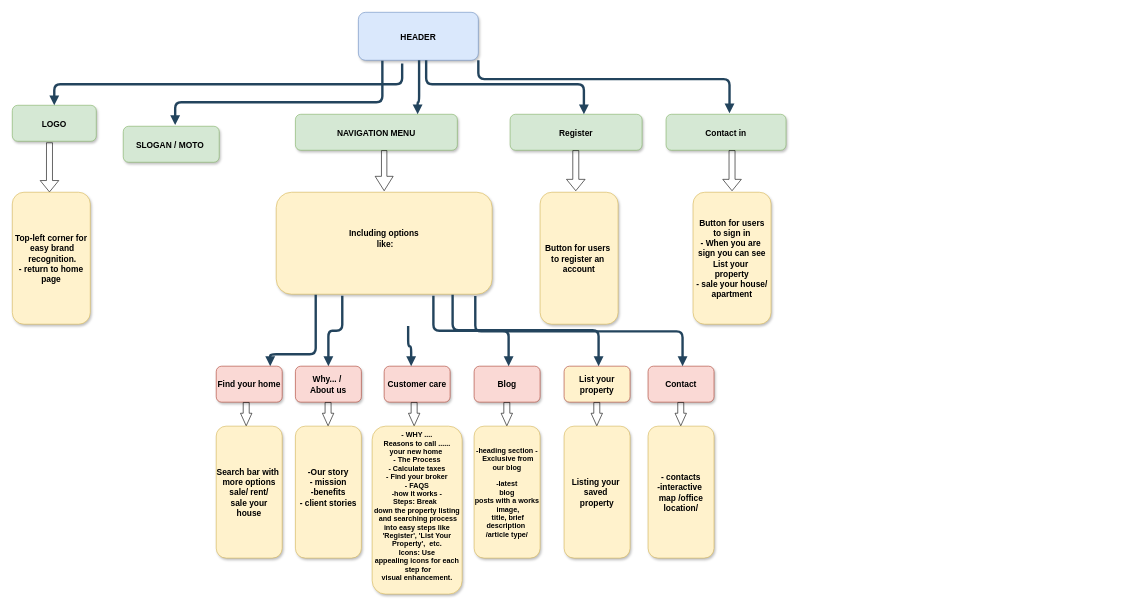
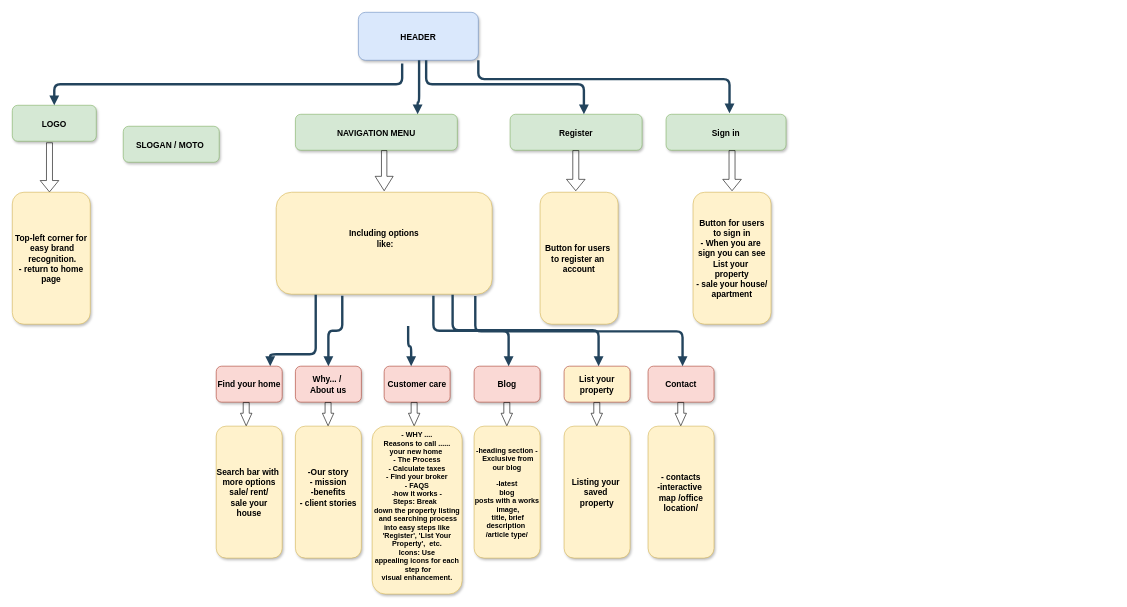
edge "HEADER" -> "SLOGAN / MOTO": removed
node "Contact in": label "Contact in" -> "Sign in"
